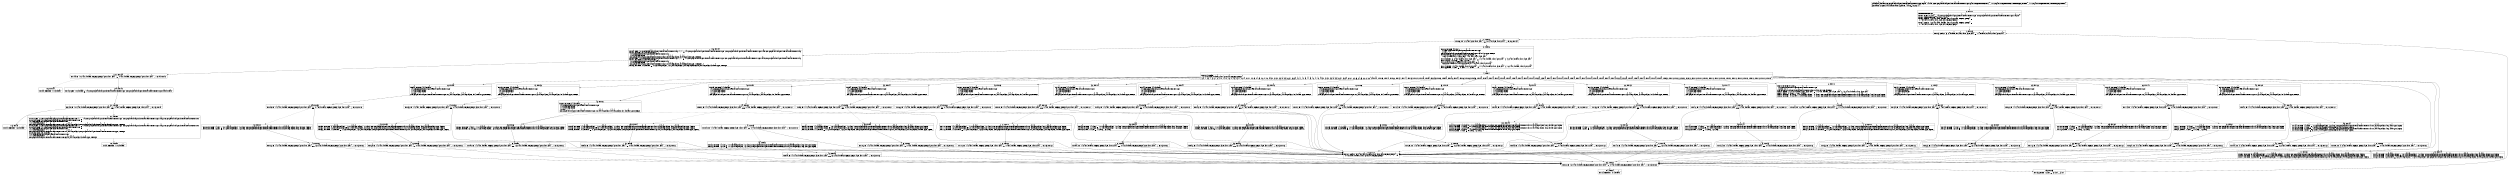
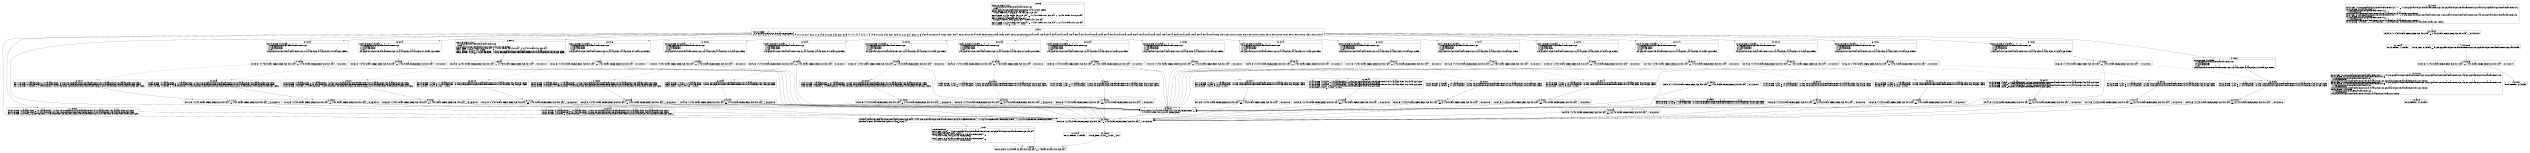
node "2: 0x0006": removed
node "20: 0x0074": added
